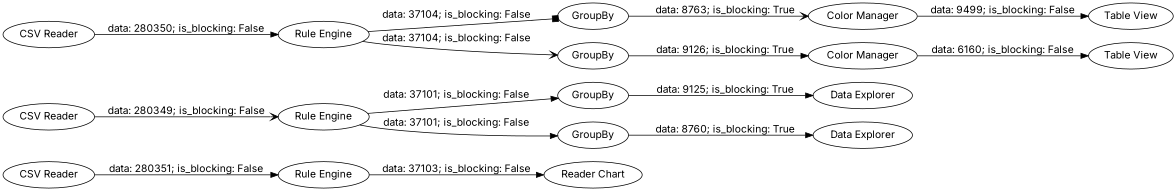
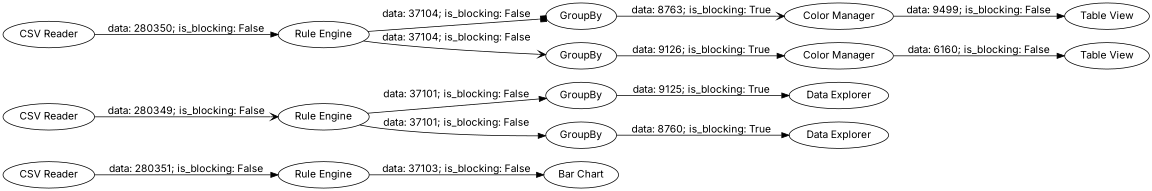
node "Reader Chart": label "Reader Chart" -> "Bar Chart"
